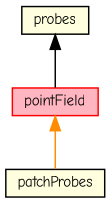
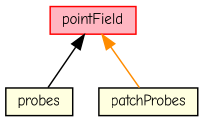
edge "pointField" -> "probes": reversed
